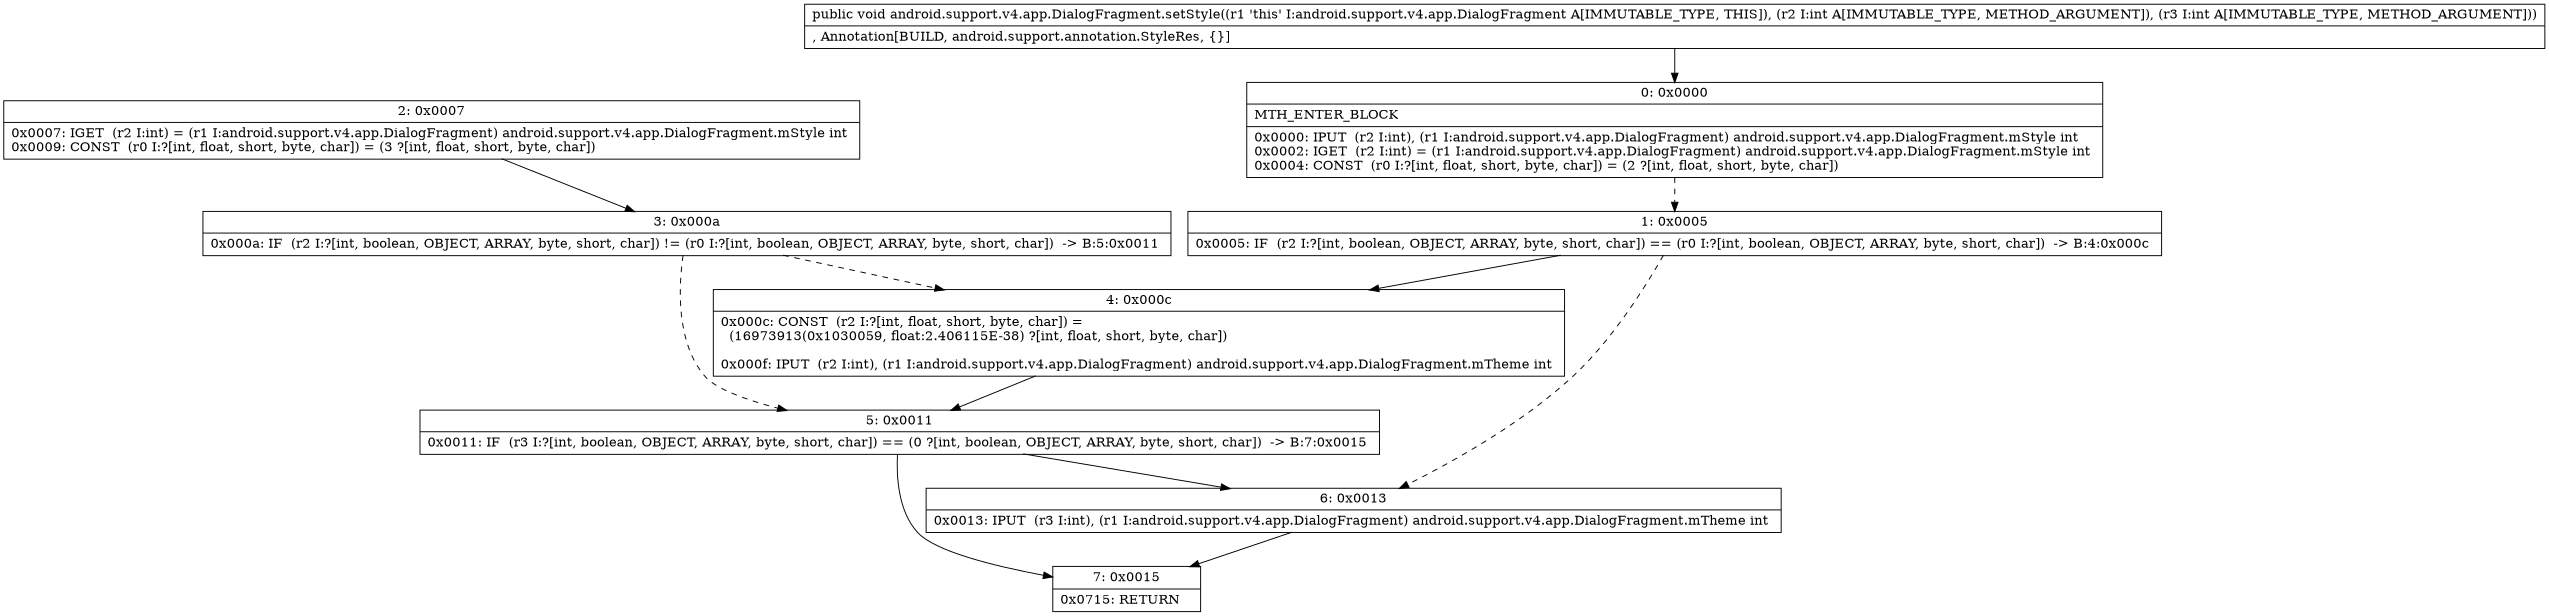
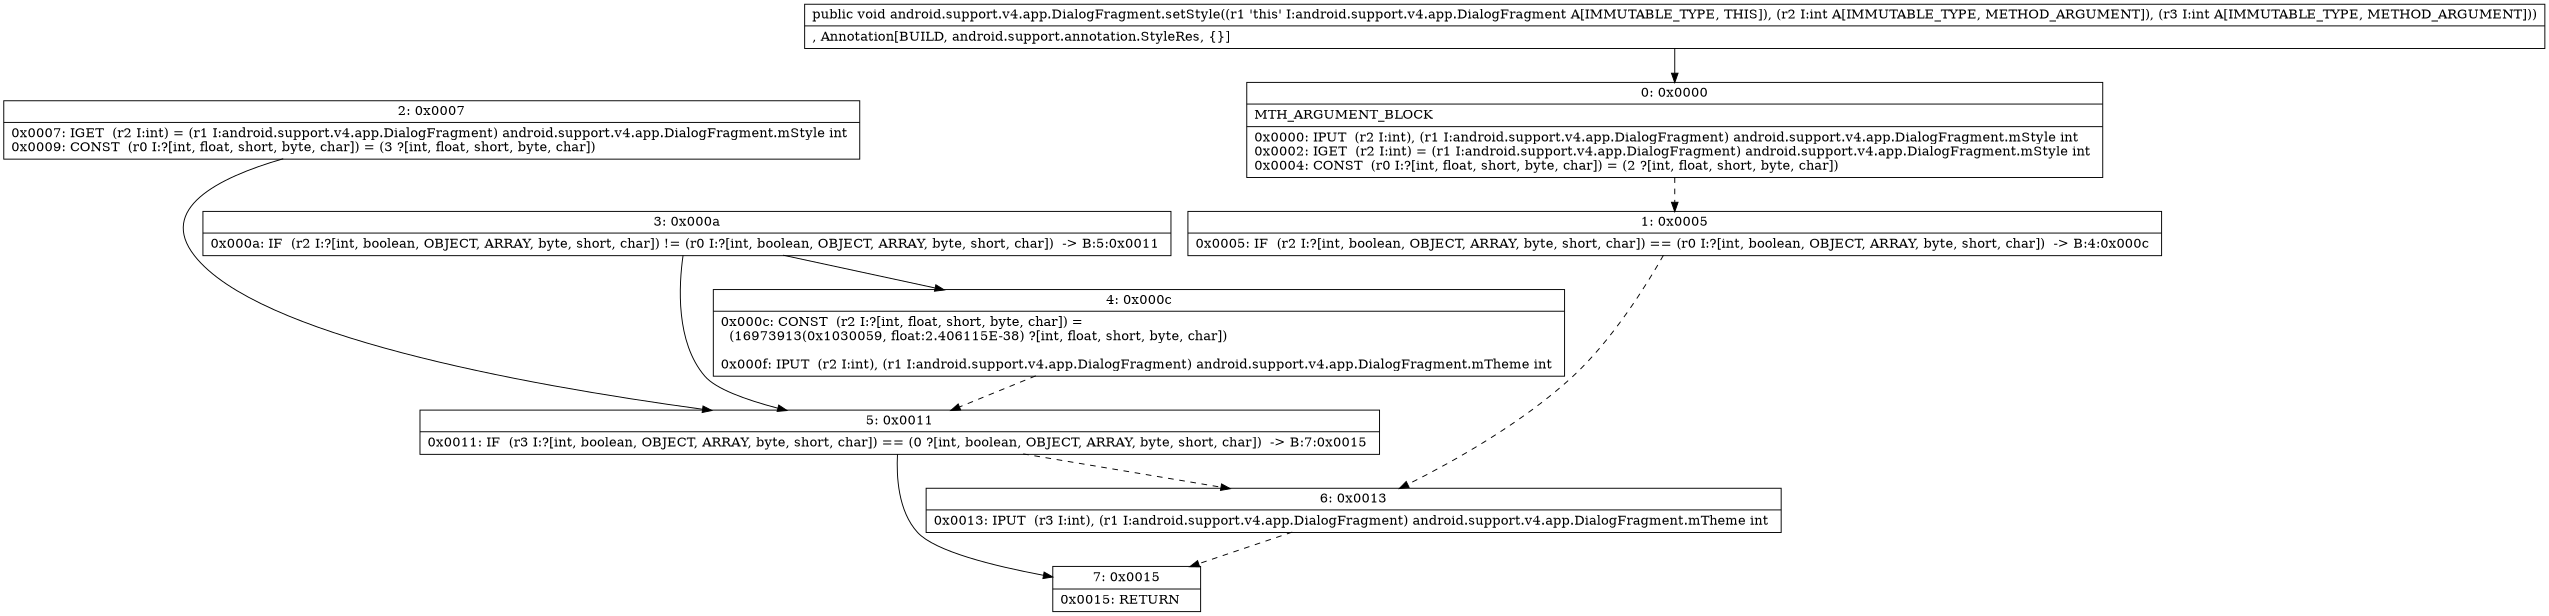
node "0: 0x0000": text "MTH_ENTER_BLOCK" -> "MTH_ARGUMENT_BLOCK"
edge "2: 0x0007" -> "3: 0x000a": now "2: 0x0007" -> "5: 0x0011"
edge "3: 0x000a" -> "4: 0x000c": style dashed -> solid
edge "1: 0x0005" -> "4: 0x000c": removed
edge "3: 0x000a" -> "5: 0x0011": style dashed -> solid
edge "4: 0x000c" -> "5: 0x0011": style solid -> dashed
edge "5: 0x0011" -> "6: 0x0013": style solid -> dashed
edge "6: 0x0013" -> "7: 0x0015": style solid -> dashed
node "7: 0x0015": text "0x0715: RETURN" -> "0x0015: RETURN"
